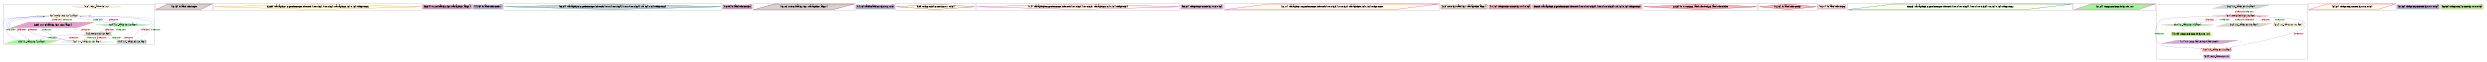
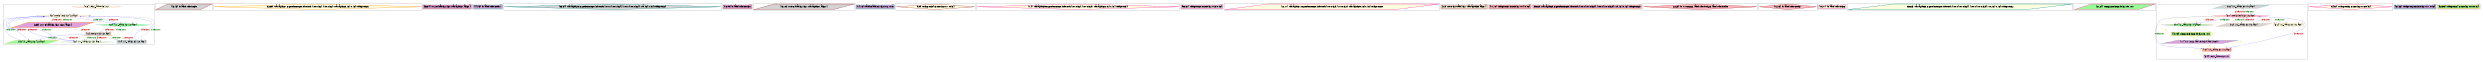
node "[64/67]  %idxprom32 = sext i32 %16 to i64": shape parallelogram -> diamond
